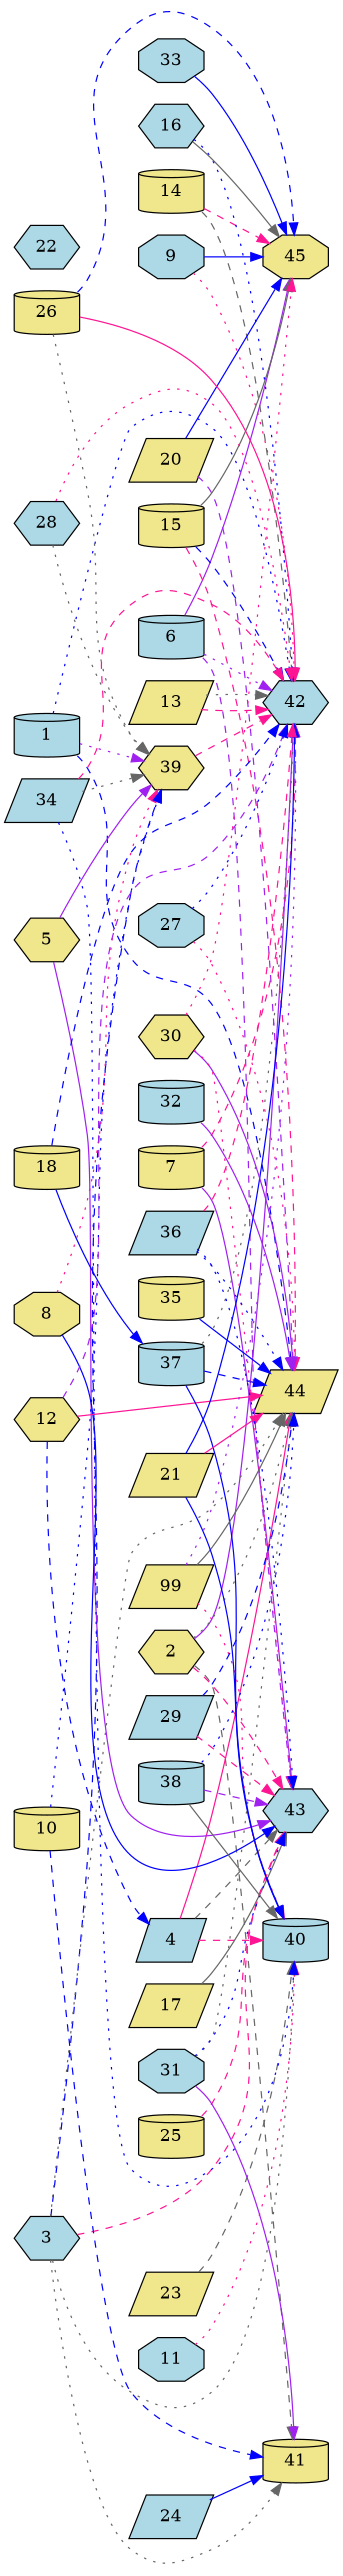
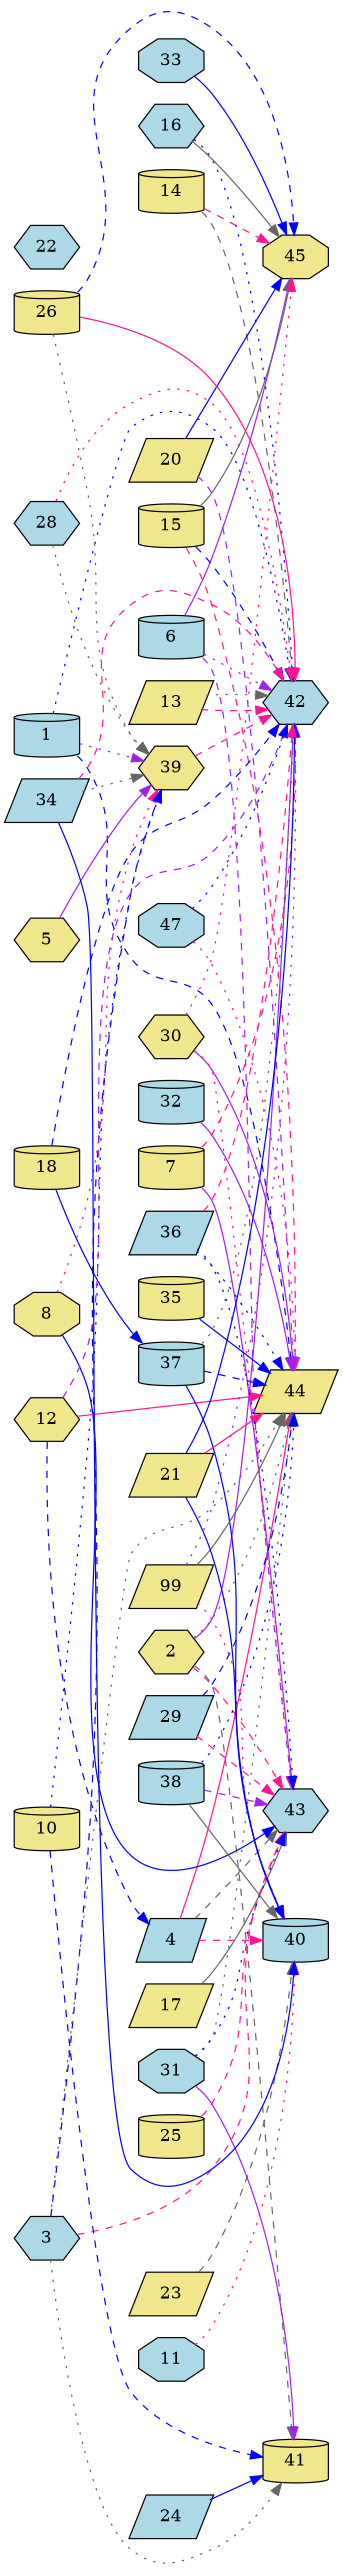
node "9": removed
node "27": label "27" -> "47"
edge "5" -> "43": removed
edge "34" -> "40": style dotted -> solid
edge "3" -> "40": removed
